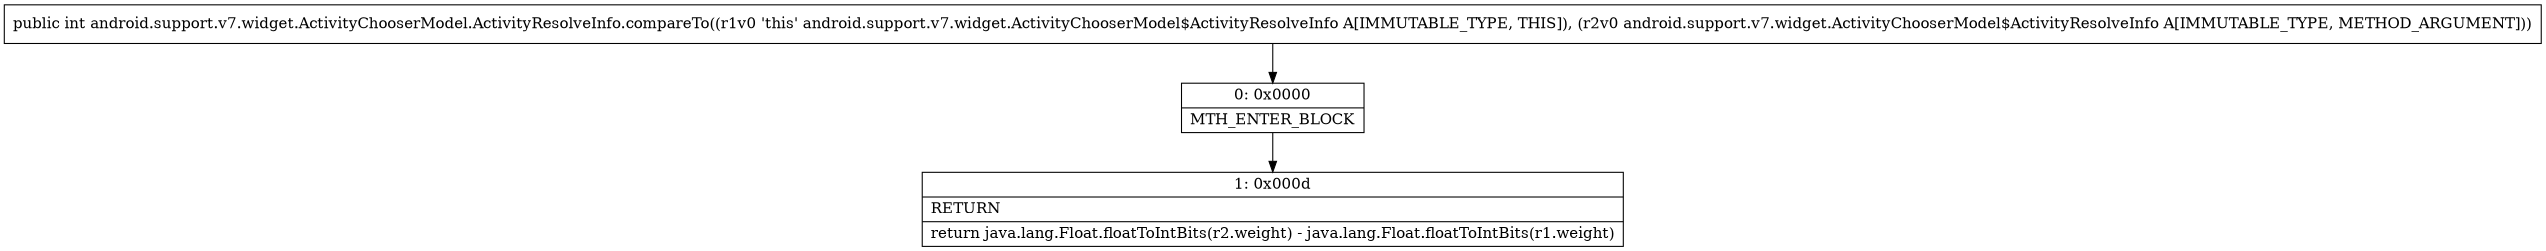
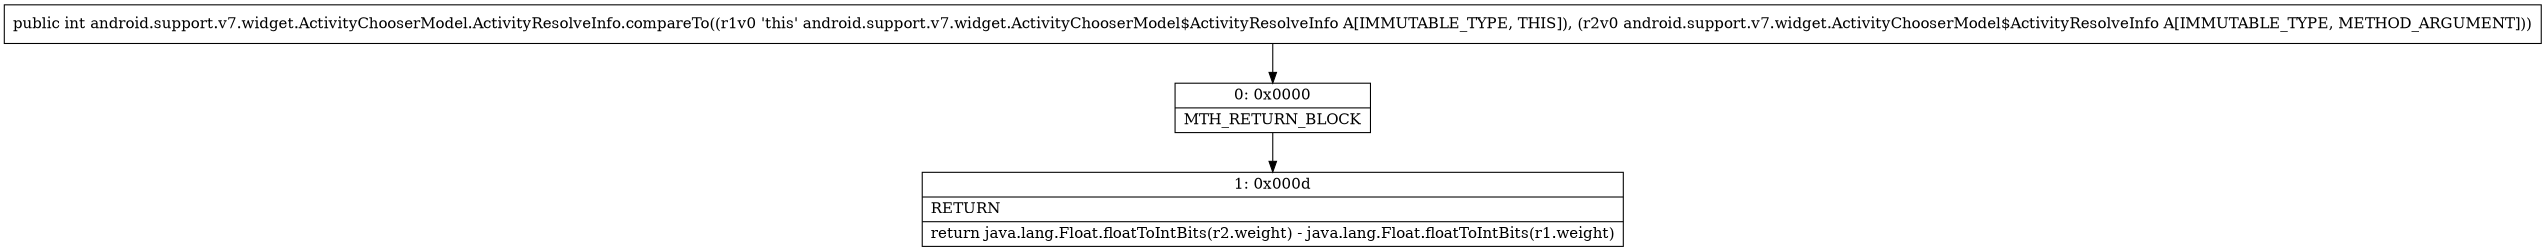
node "0: 0x0000": text "MTH_ENTER_BLOCK" -> "MTH_RETURN_BLOCK"
